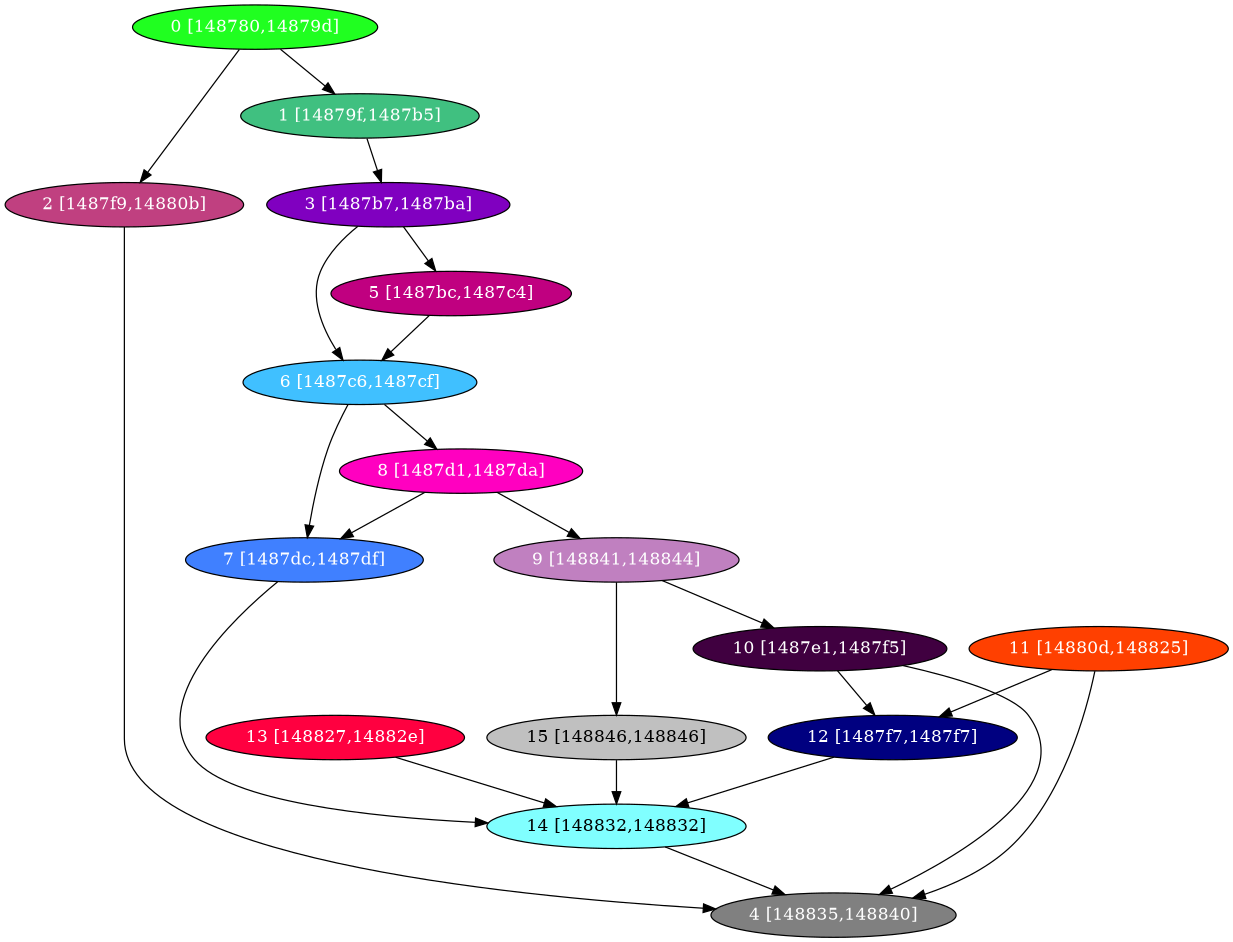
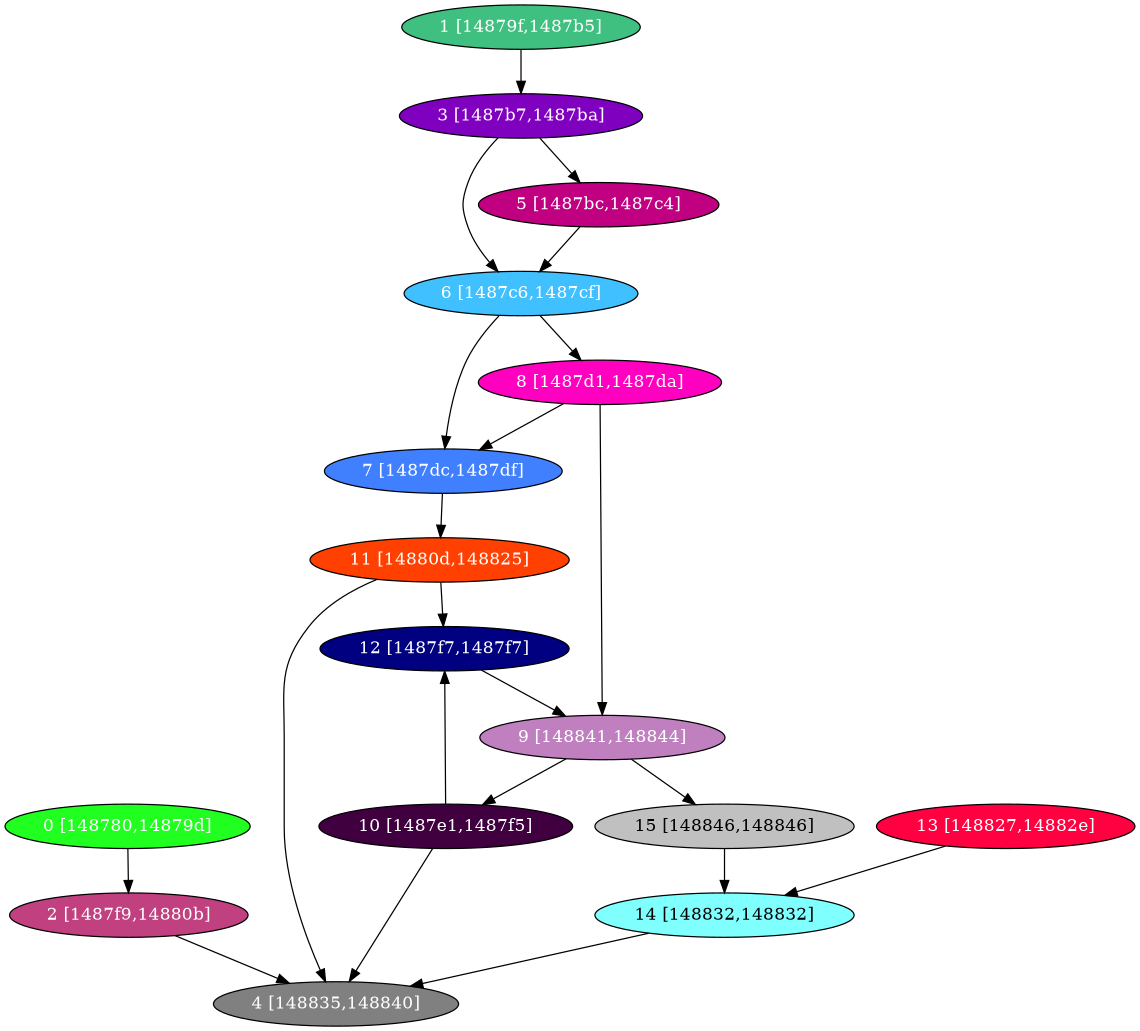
edge "0 [148780,14879d]" -> "1 [14879f,1487b5]": removed
edge "7 [1487dc,1487df]" -> "14 [148832,148832]": now "7 [1487dc,1487df]" -> "11 [14880d,148825]"
edge "12 [1487f7,1487f7]" -> "14 [148832,148832]": now "12 [1487f7,1487f7]" -> "9 [148841,148844]"
